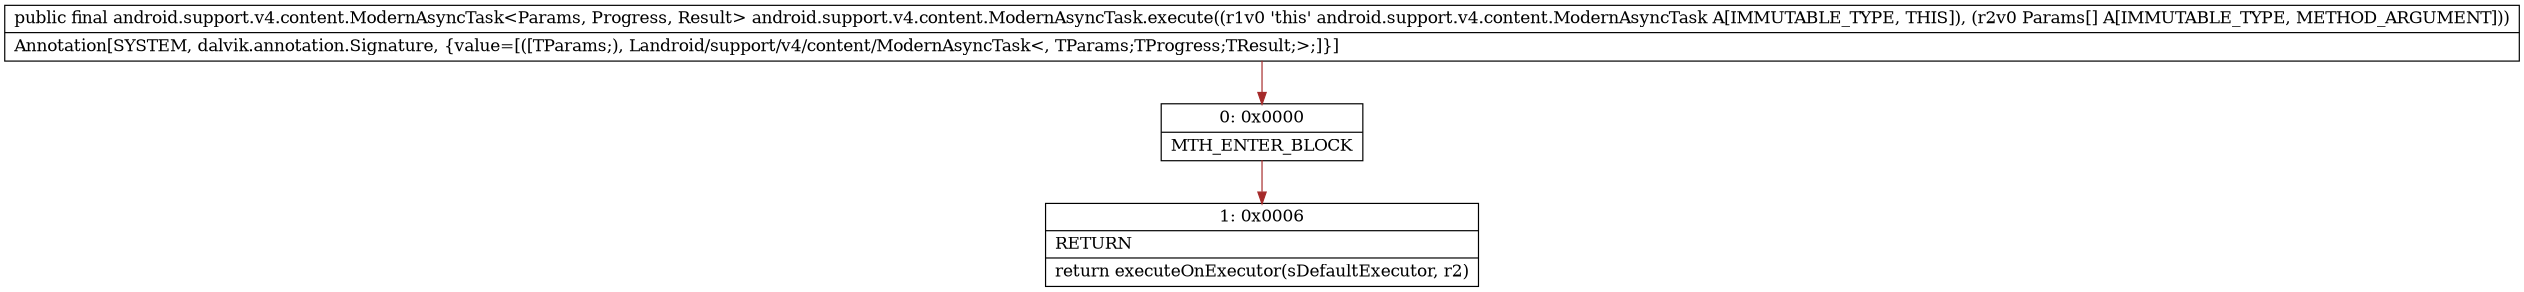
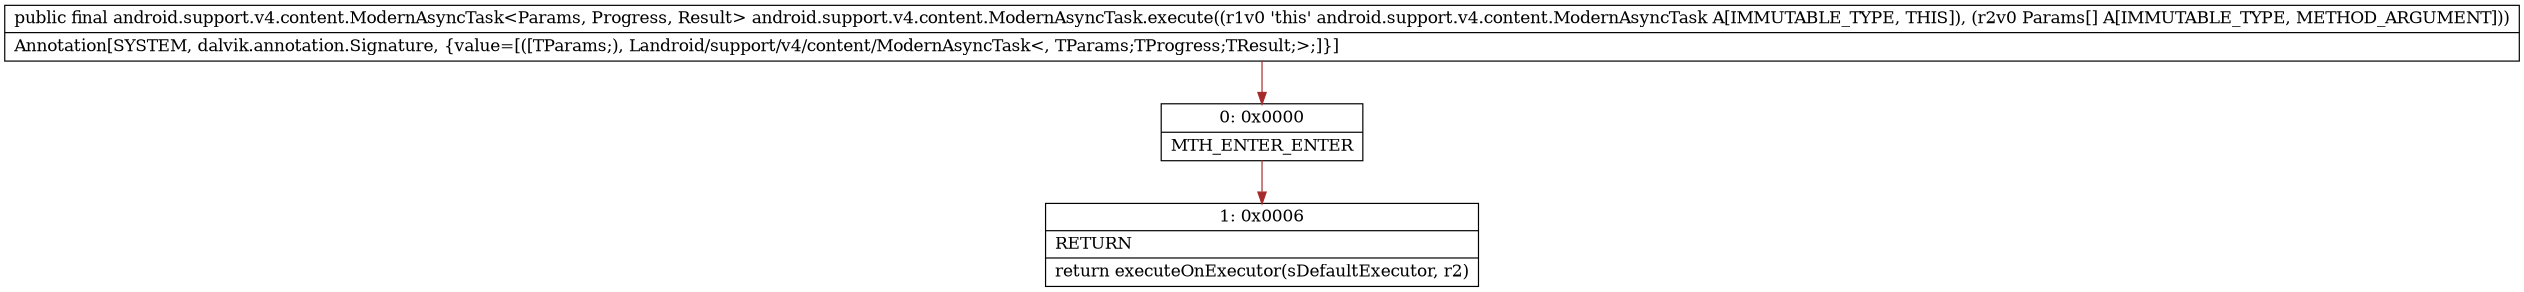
node "0: 0x0000": text "MTH_ENTER_BLOCK" -> "MTH_ENTER_ENTER"
